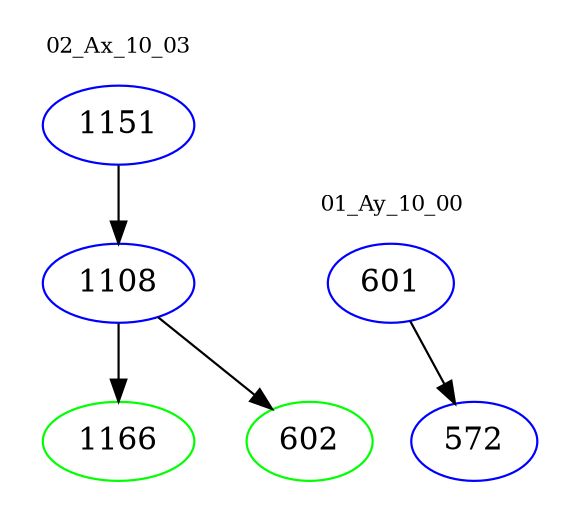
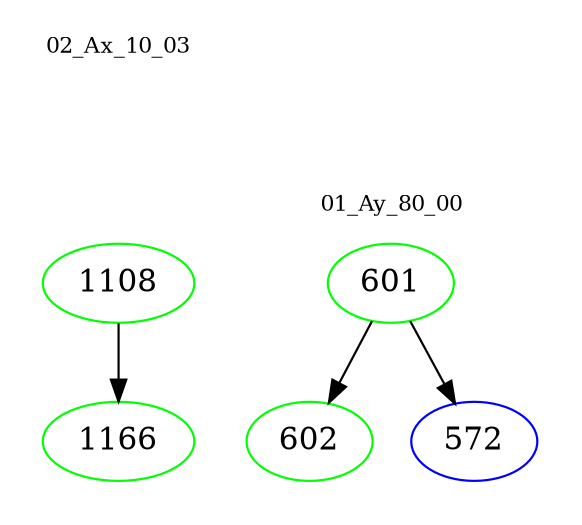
node "1151": removed
cluster "01_Ay_10_00": label "01_Ay_10_00" -> "01_Ay_80_00"
node "1108": color blue -> green
node "601": color blue -> green
edge "1108" -> "602": now "601" -> "602"
